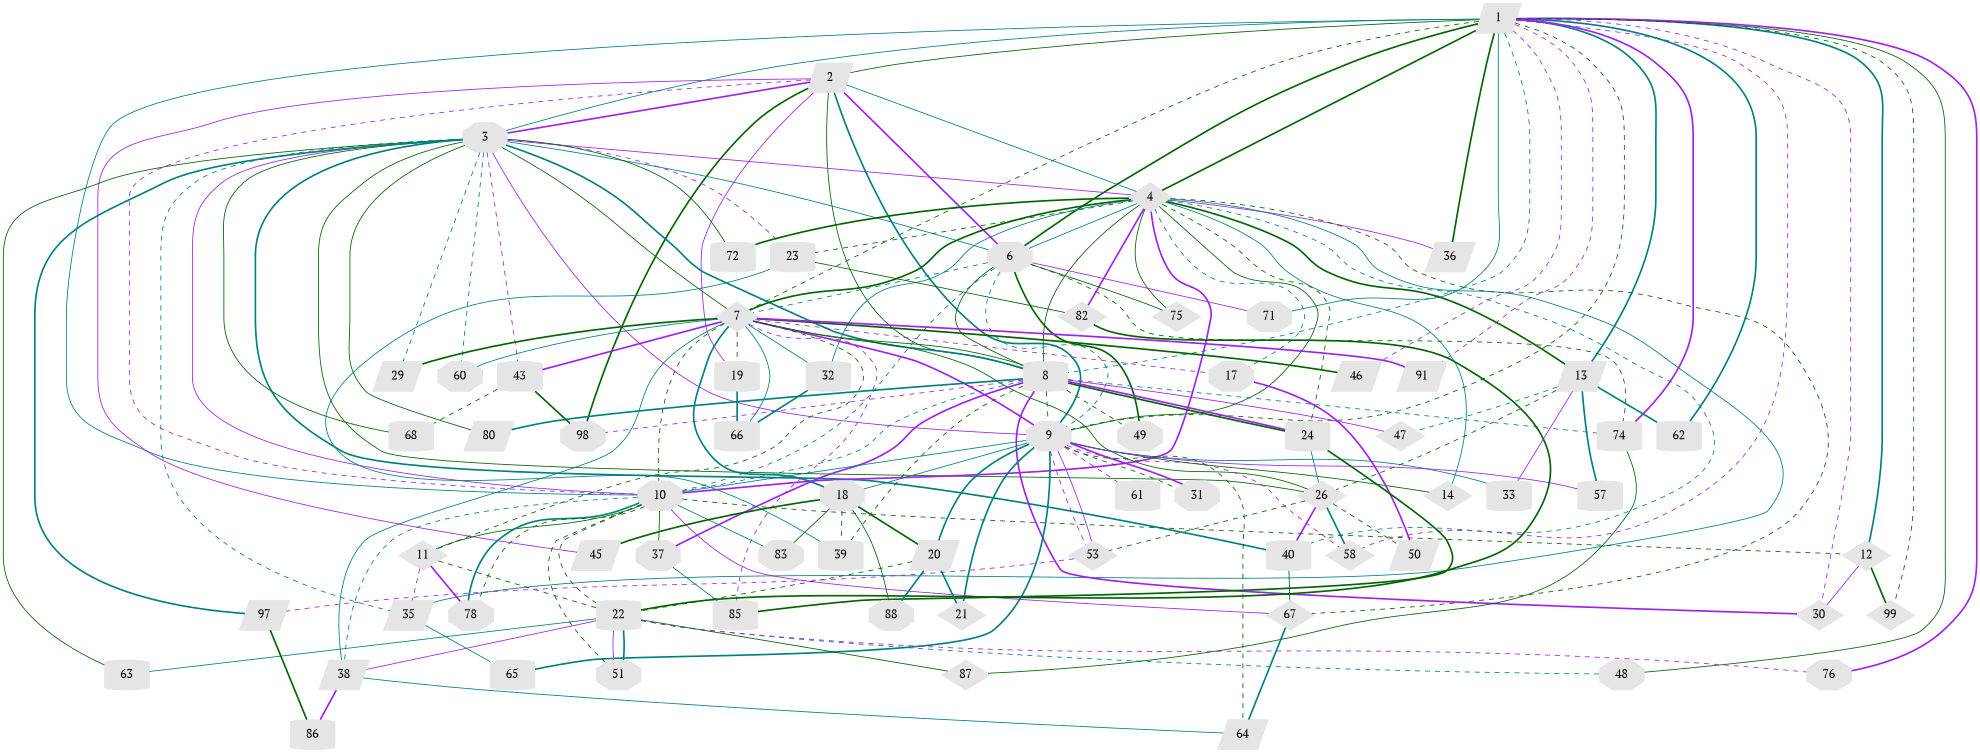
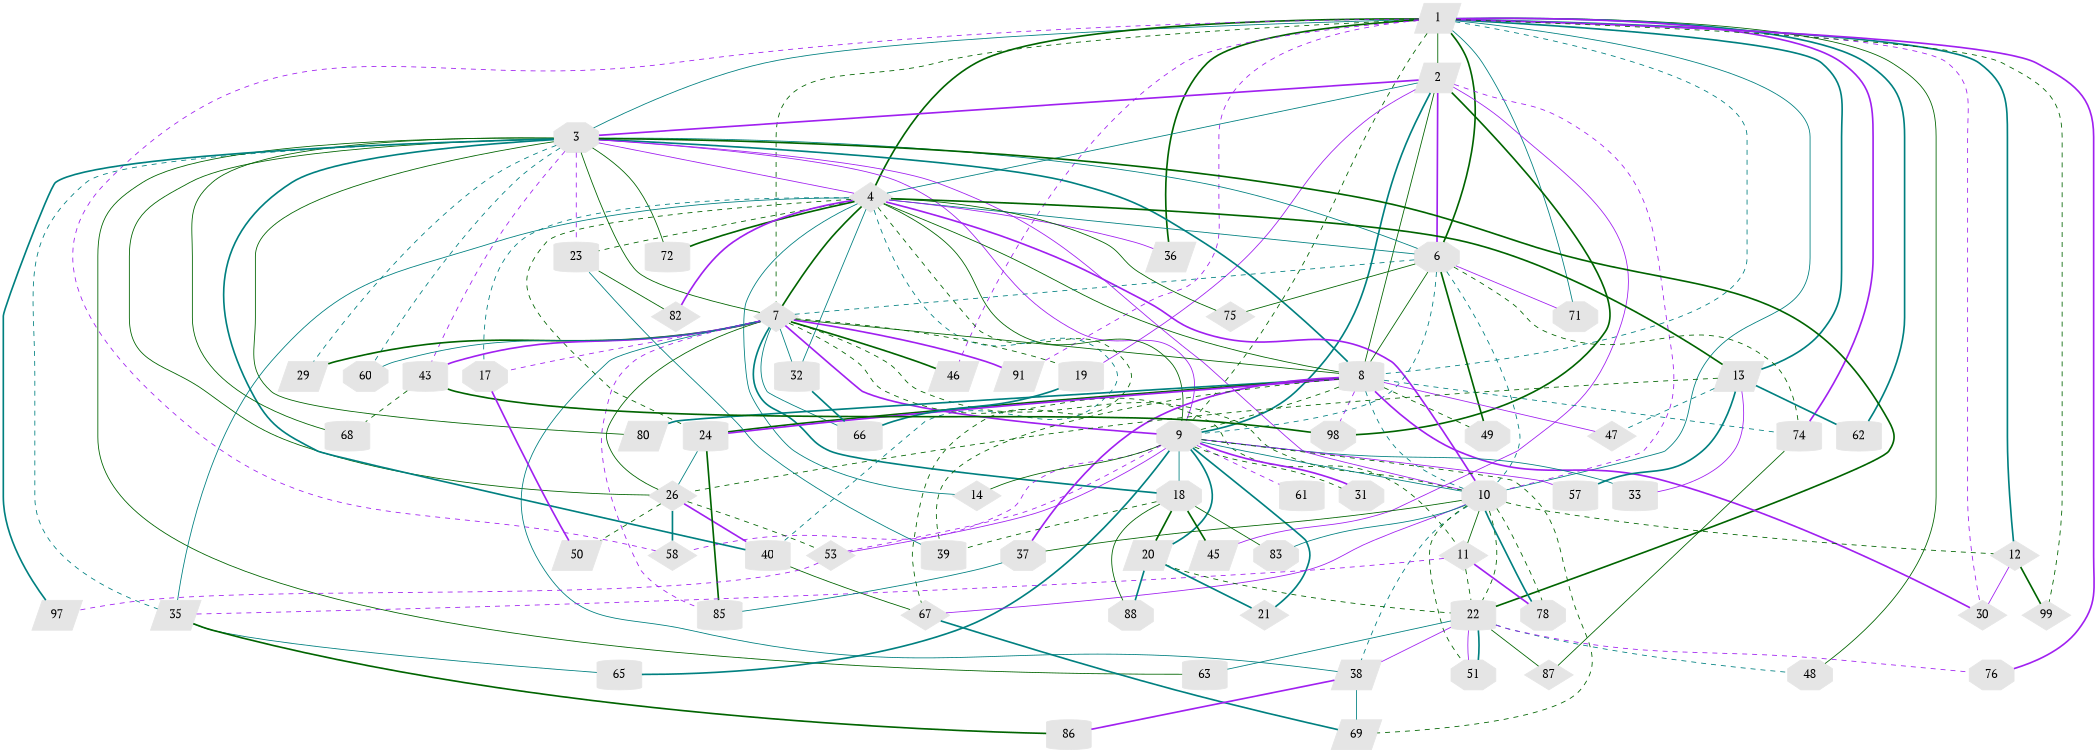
edge "82" -- "22": now "3" -- "22"
edge "97" -- "86": now "35" -- "86"
node "64": label "64" -> "69"
